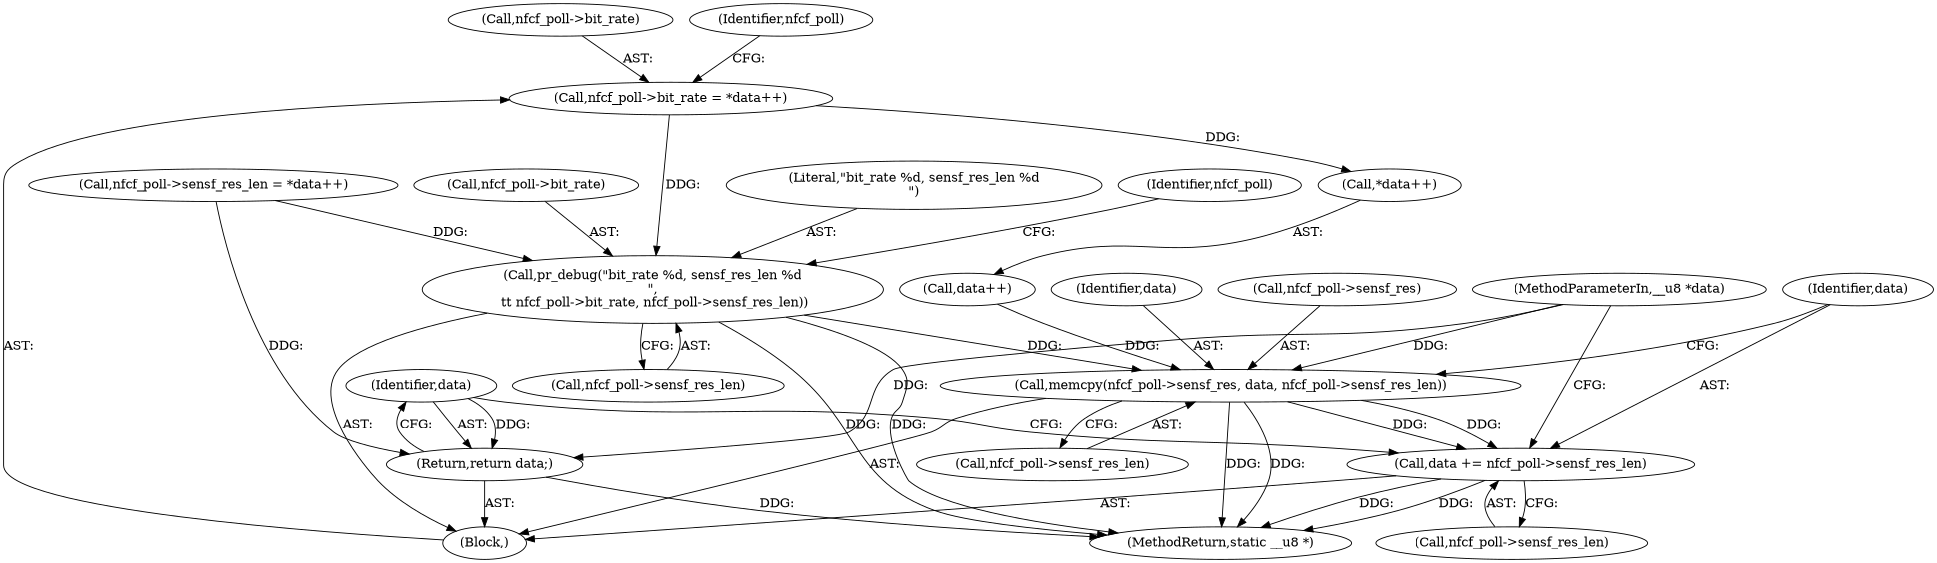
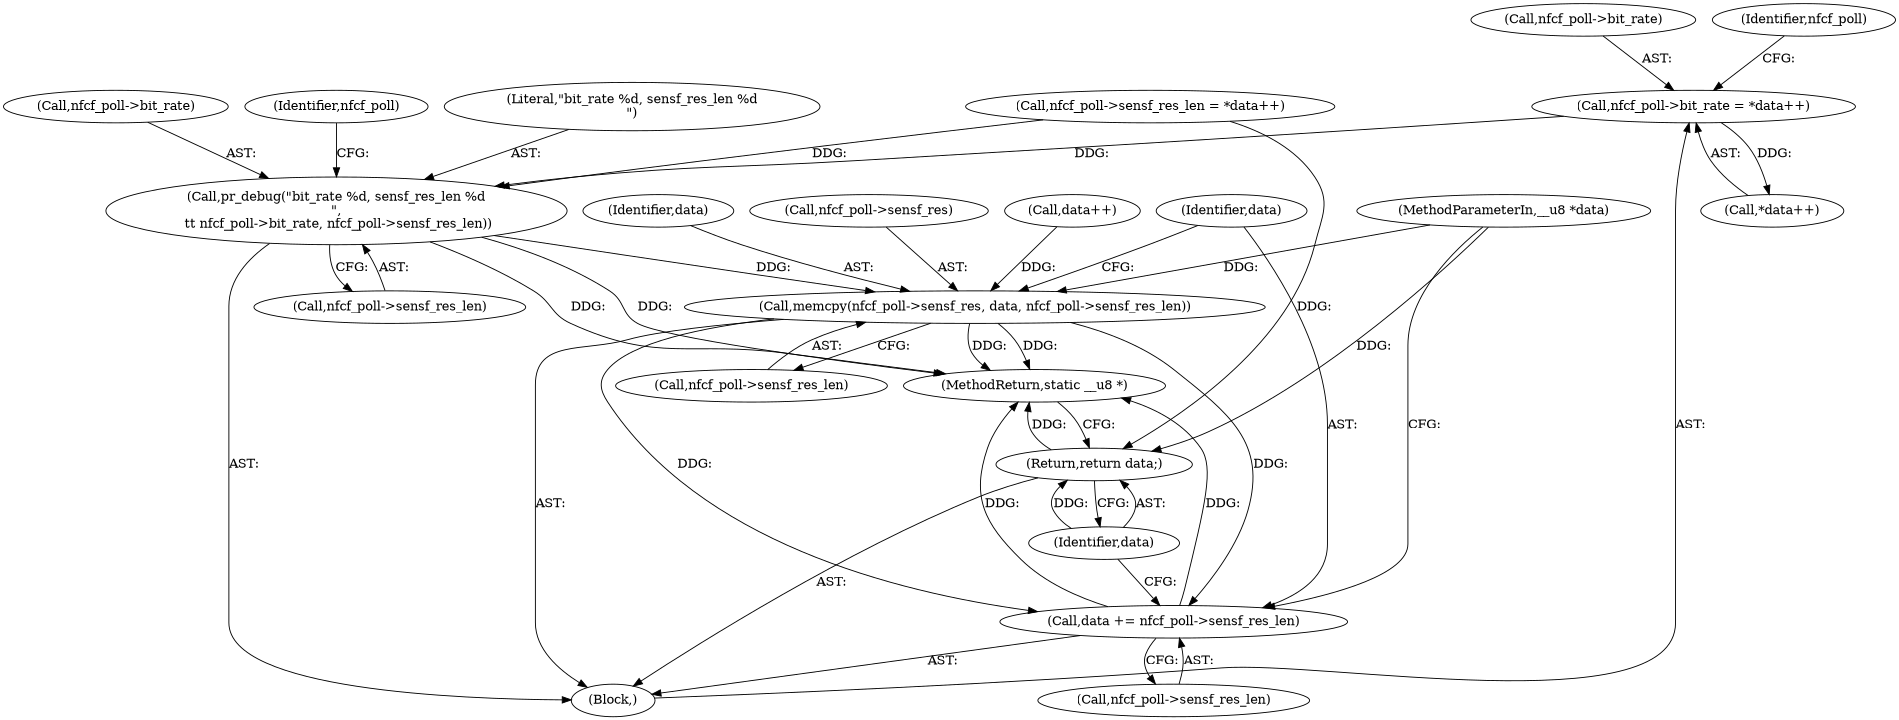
edge "(Call,*data++)" -> "(Call,data++)": now "(Call,*data++)" -> "(Call,nfcf_poll->bit_rate = *data++)"
edge "(MethodReturn,static __u8 *)" -> "(Return,return data;)": added, label "CFG:"
